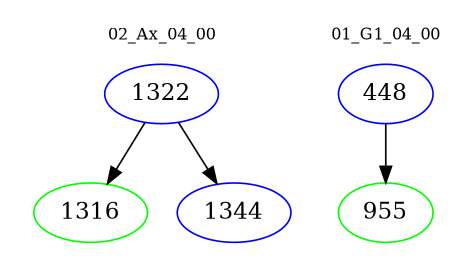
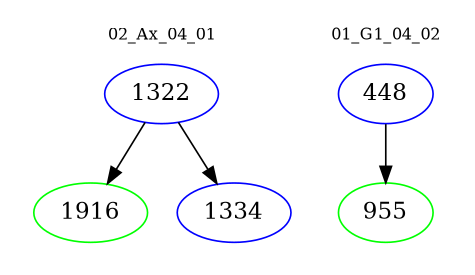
cluster "02_Ax_04_00": label "02_Ax_04_00" -> "02_Ax_04_01"
cluster "01_G1_04_00": label "01_G1_04_00" -> "01_G1_04_02"
node "1316": label "1316" -> "1916"
node "1344": label "1344" -> "1334"
